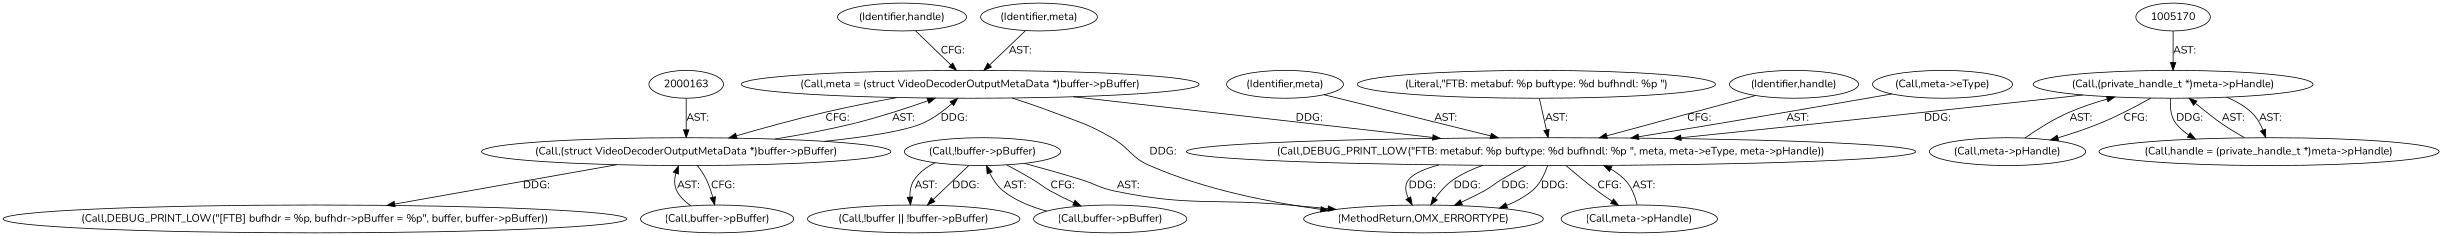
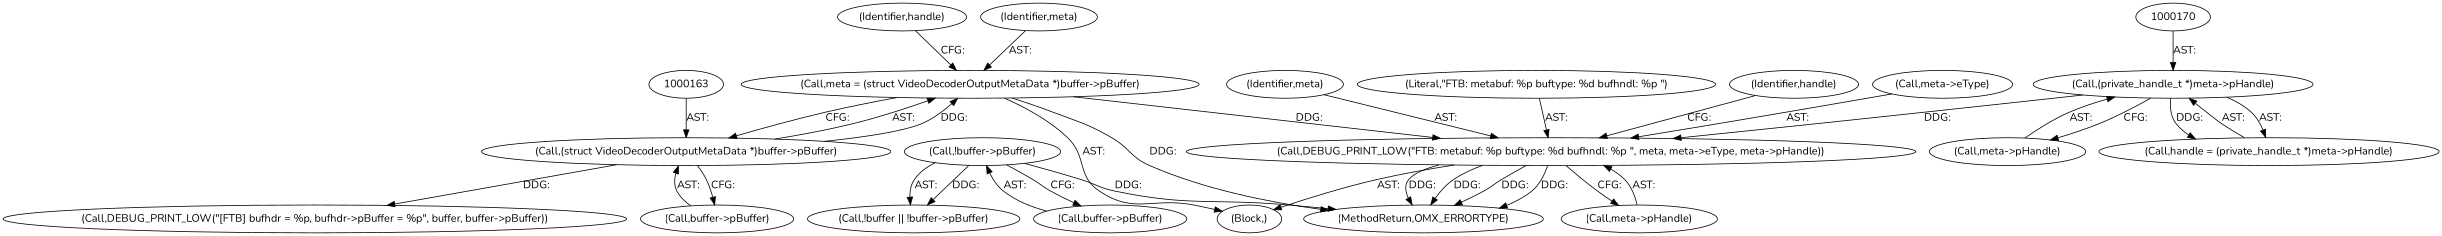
node "1005170": label "1005170" -> "1000170"
node "2000163": label "2000163" -> "1000163"
edge "(Call,!buffer->pBuffer)" -> "(MethodReturn,OMX_ERRORTYPE)": label "AST: " -> "DDG: "
node "(Block,)": added
